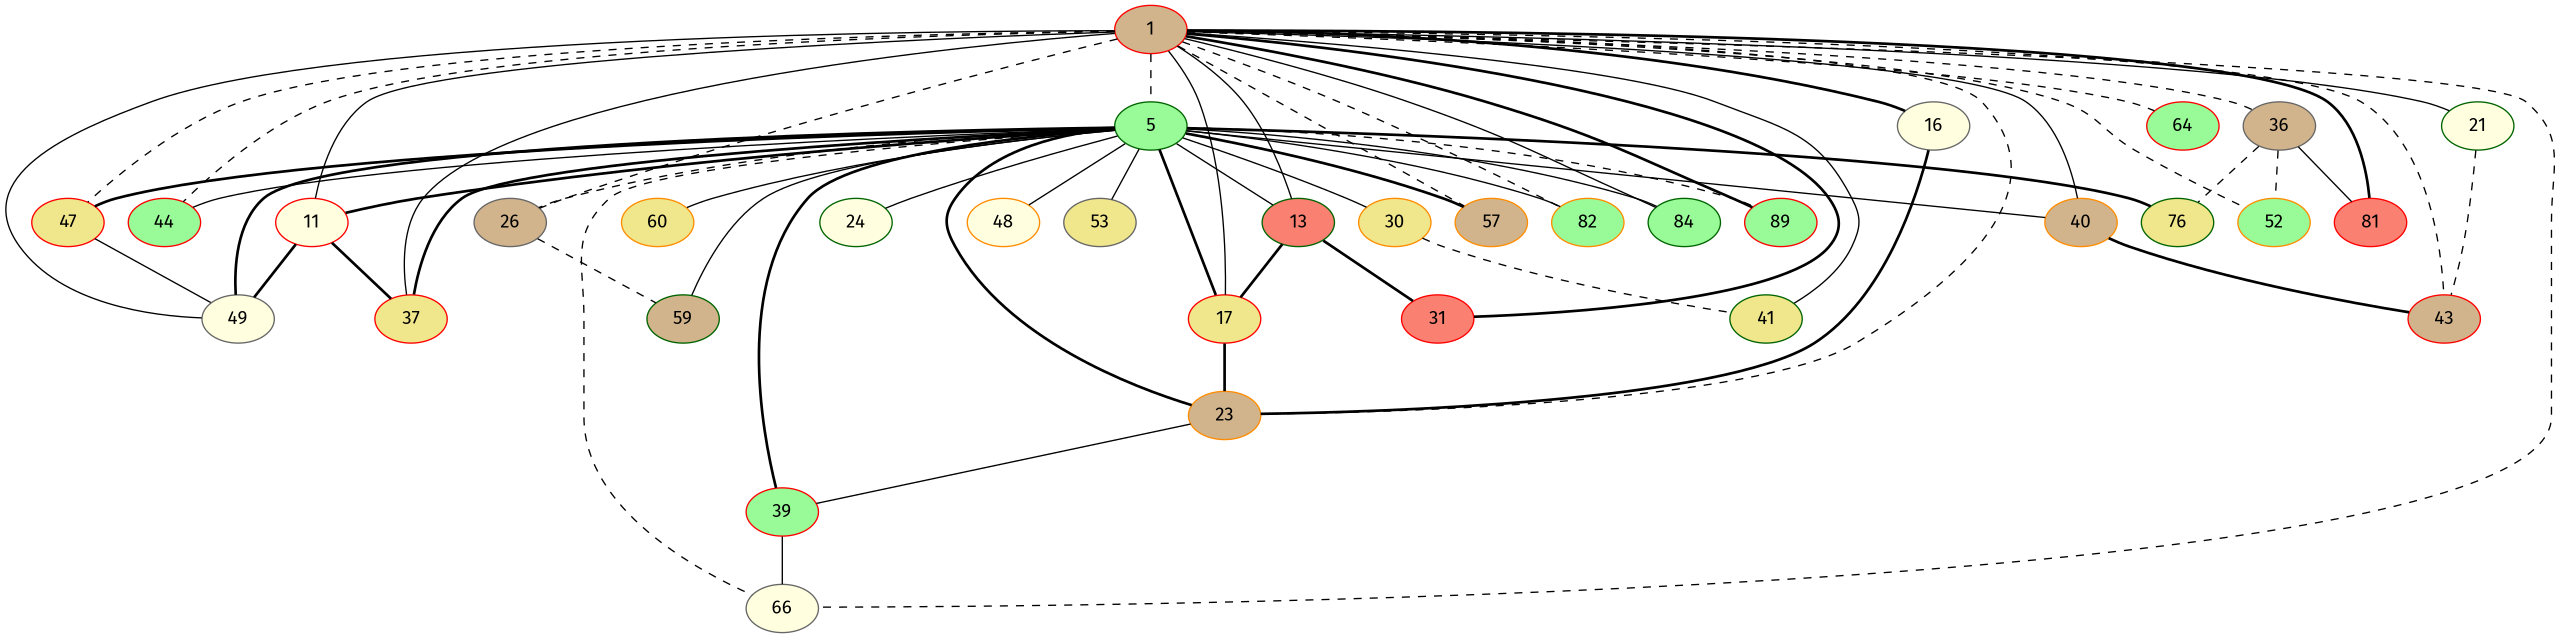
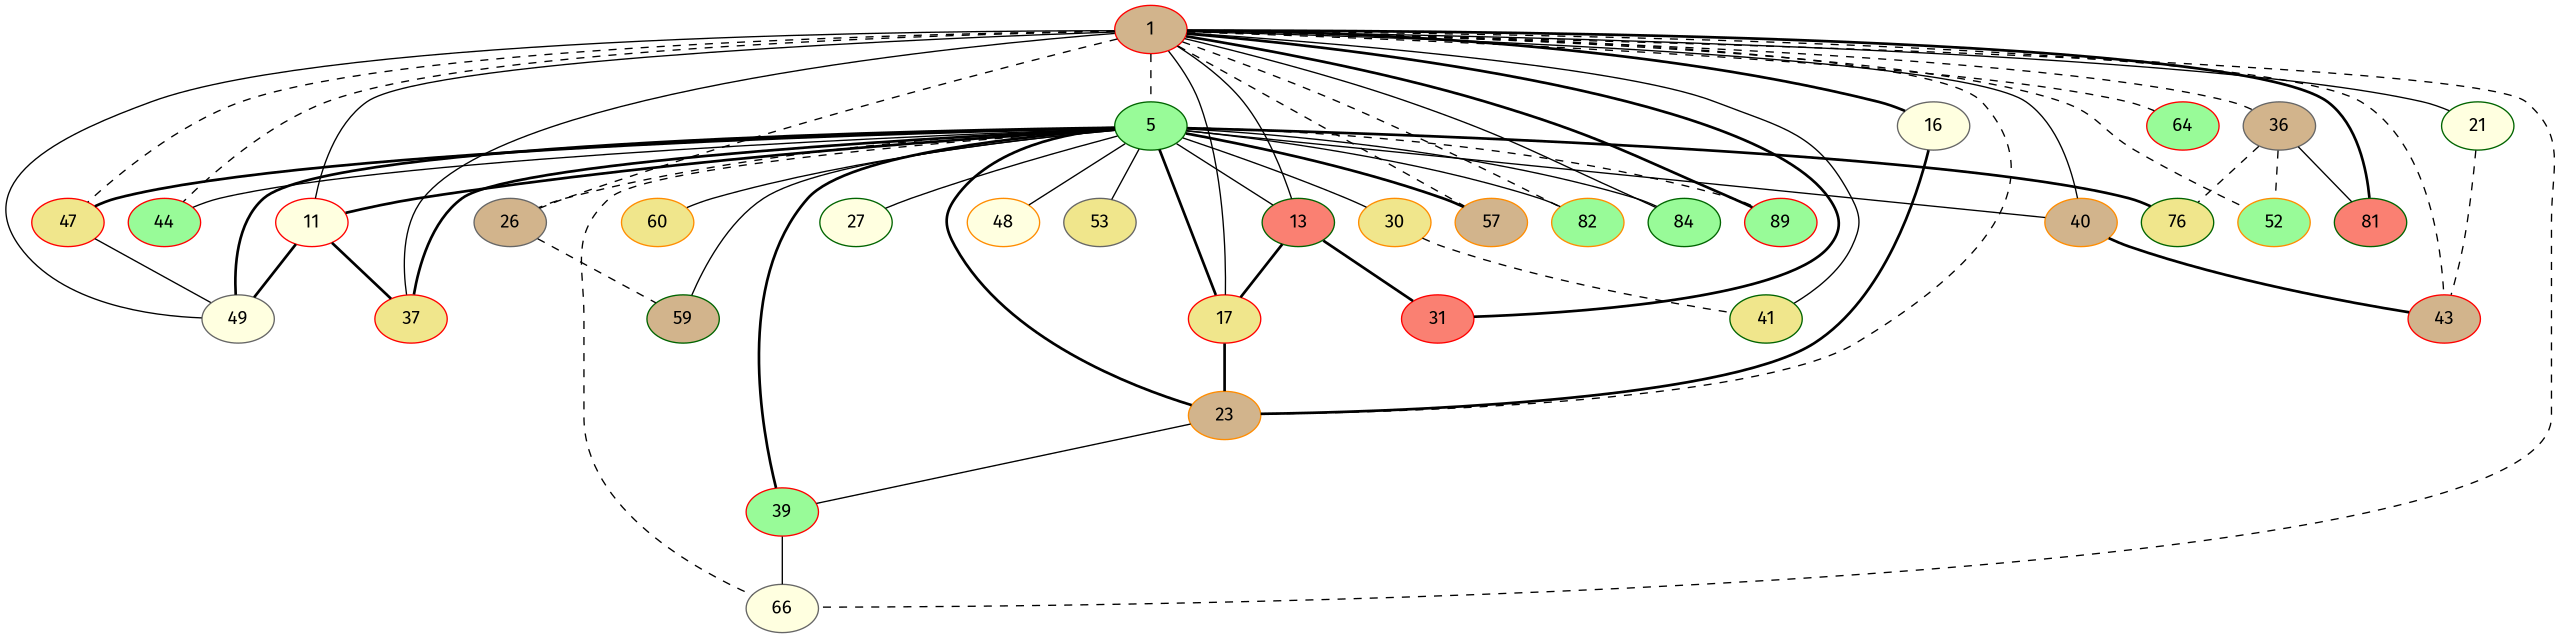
node "24": label "24" -> "27"
node "81": color red -> darkgreen
